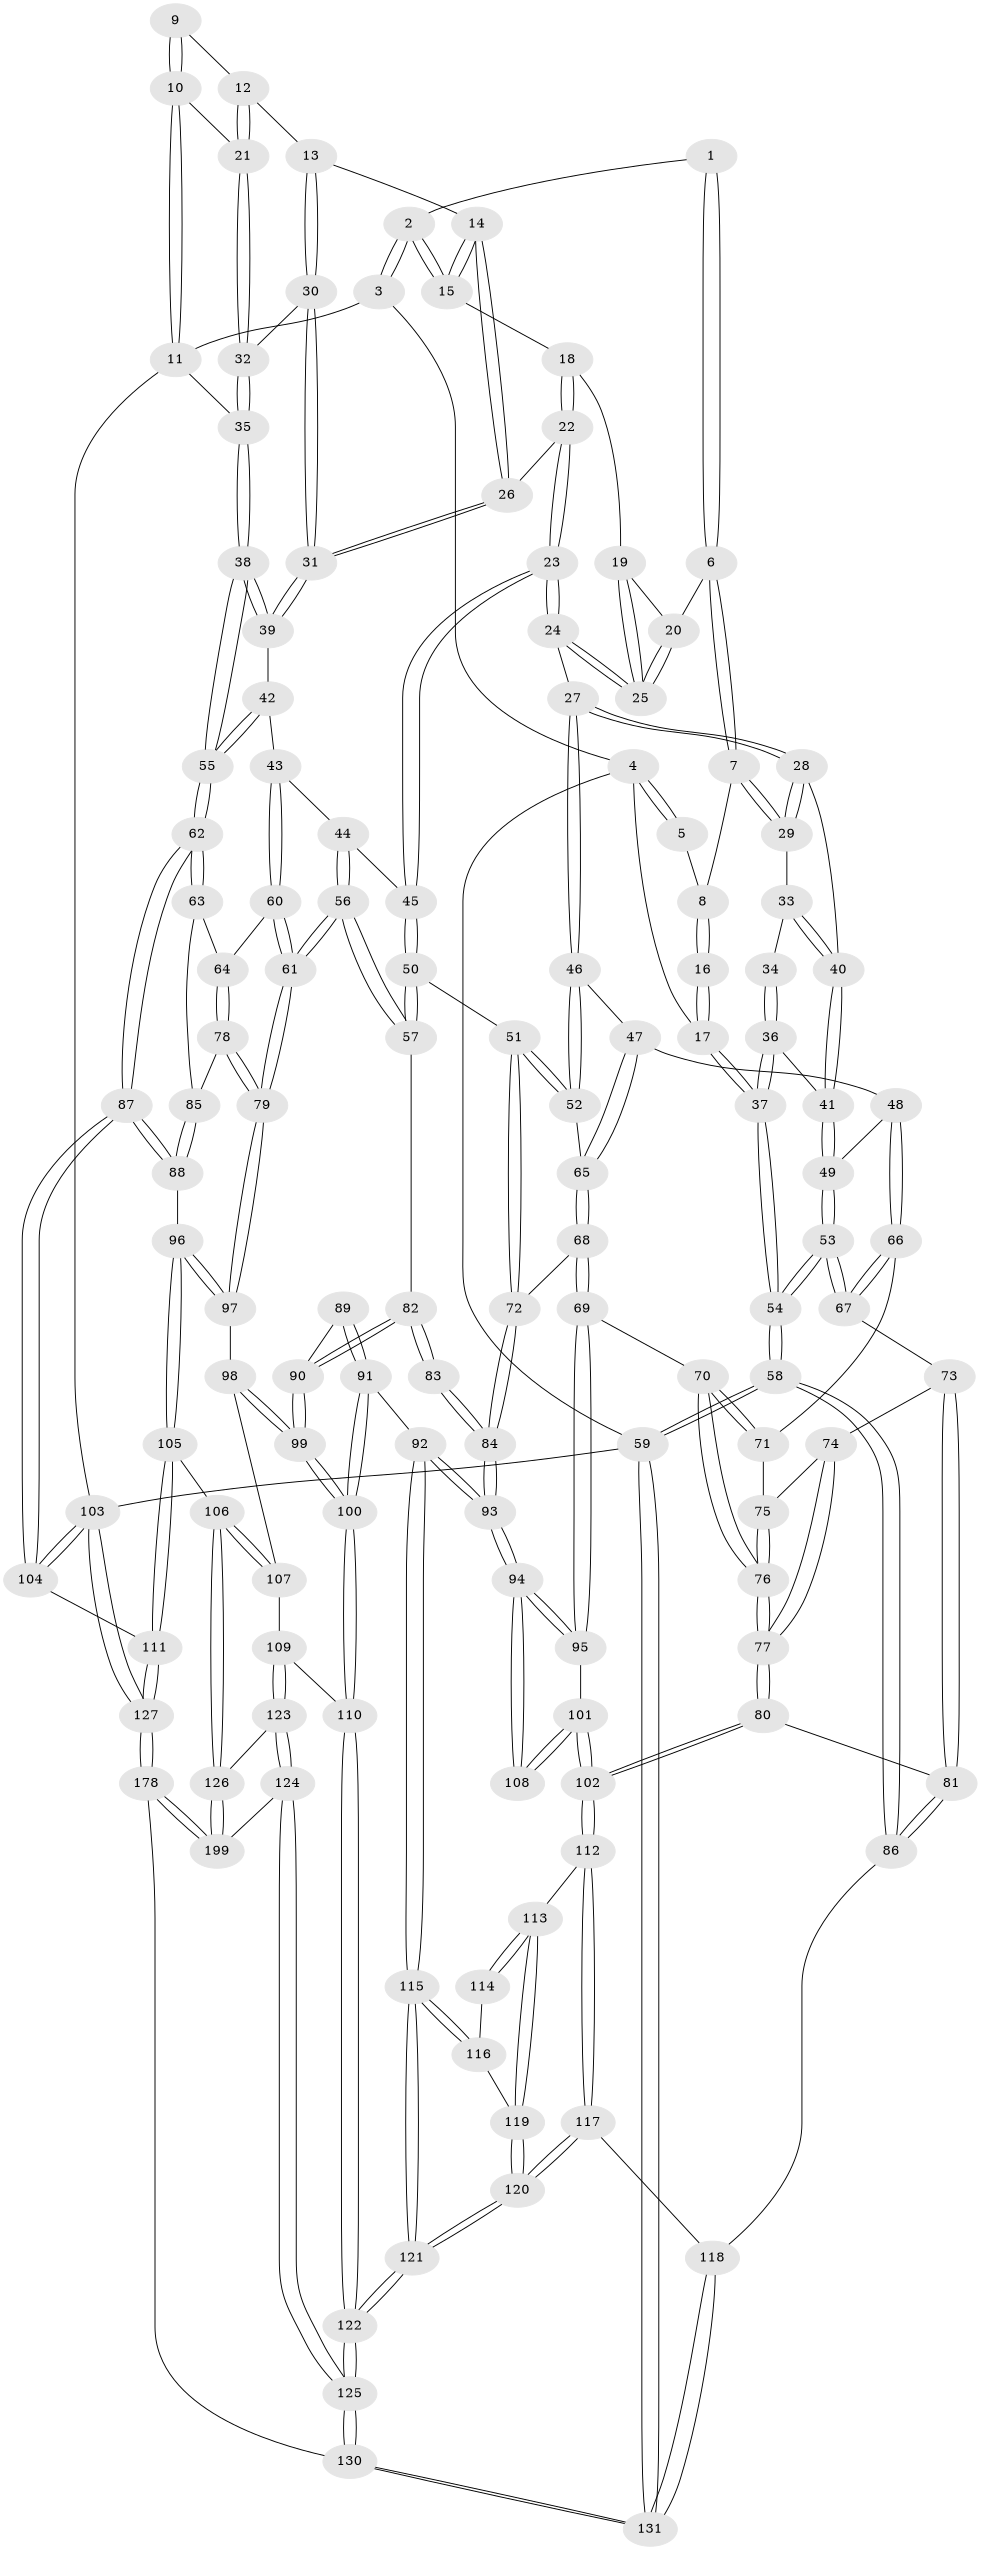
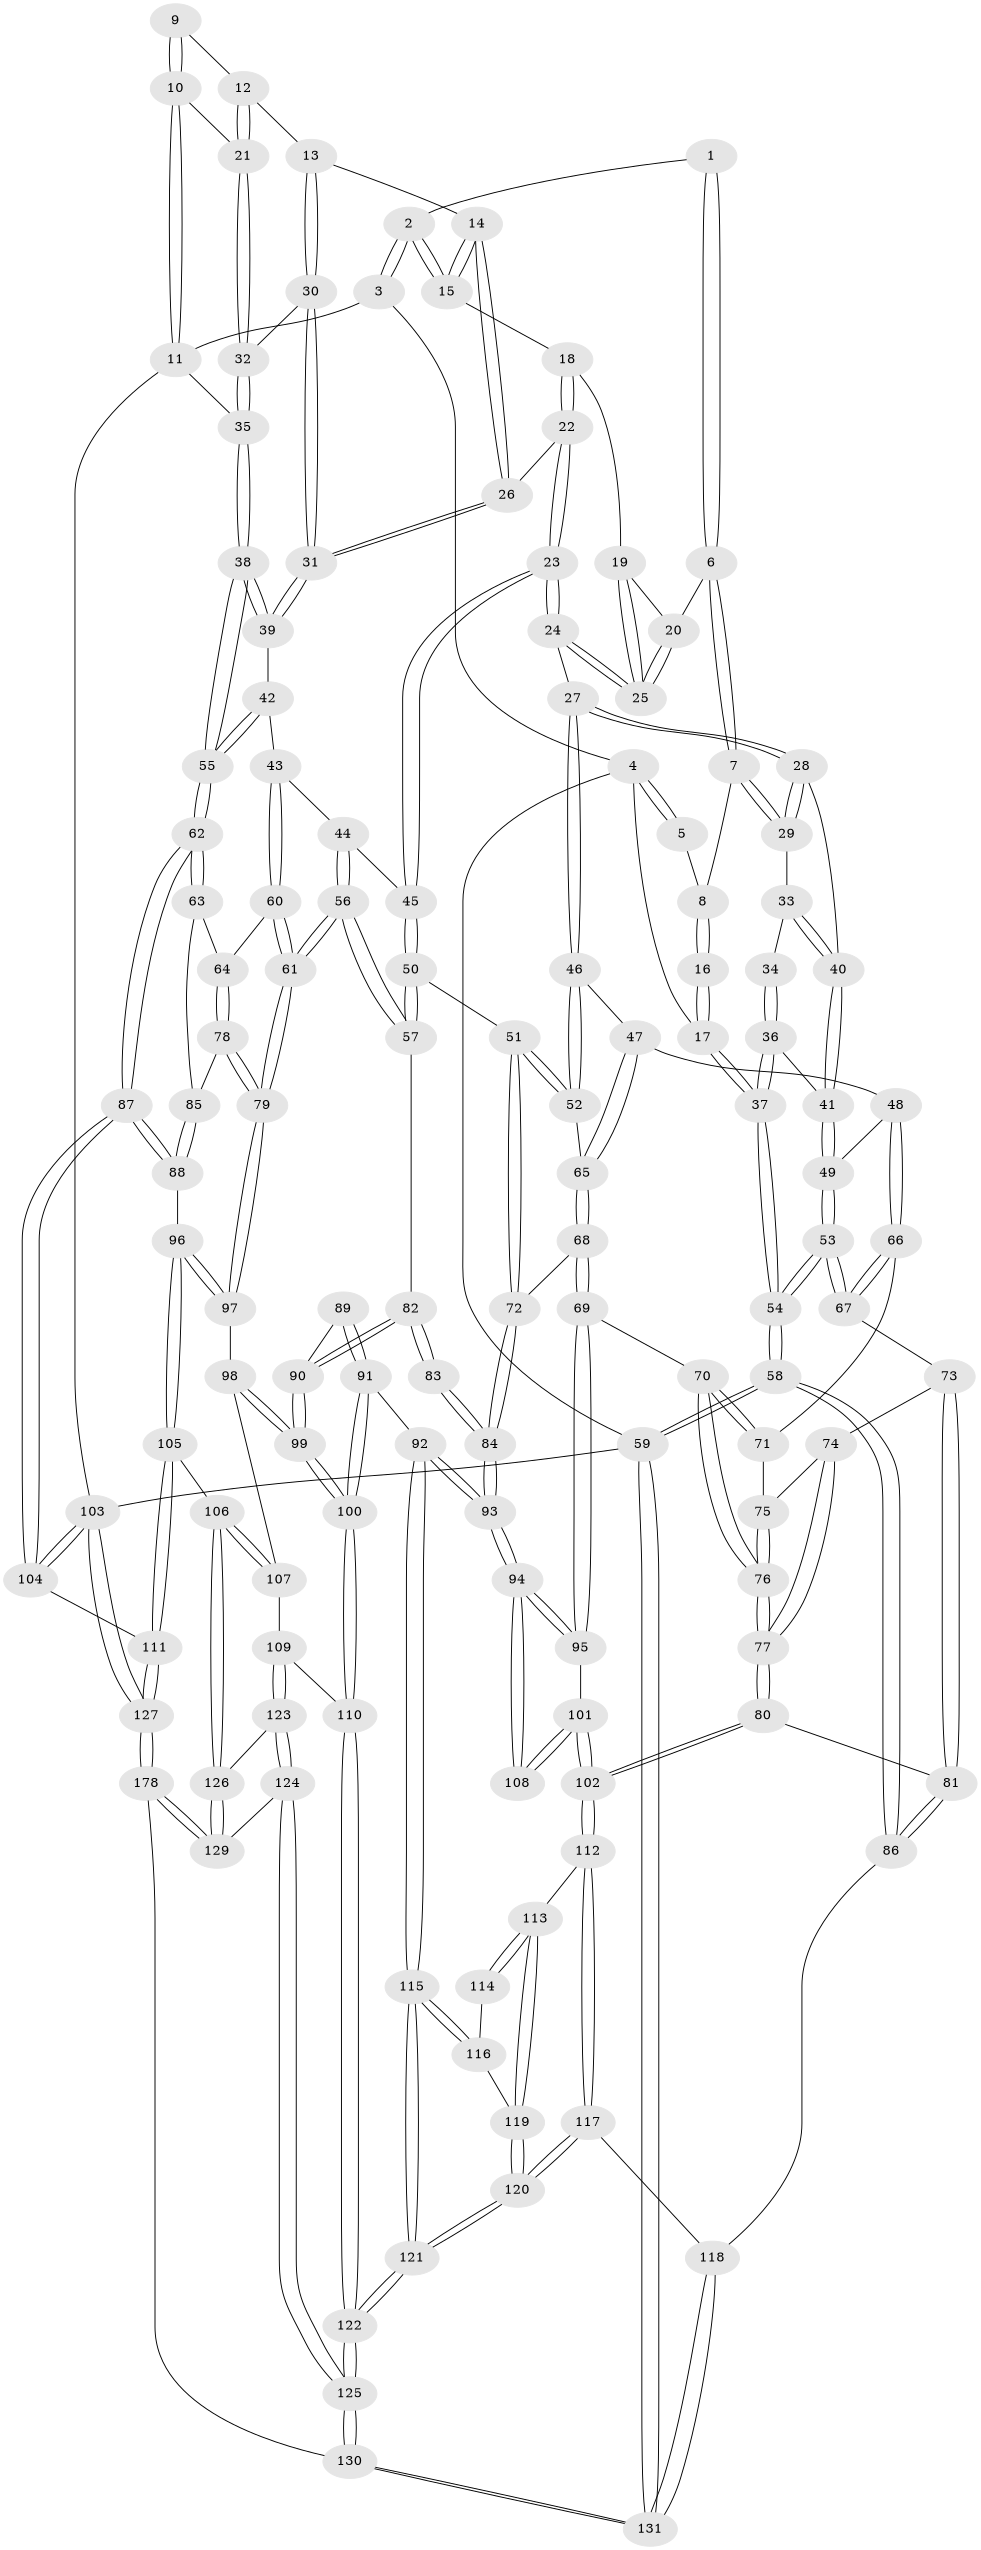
node "199": label "199" -> "129"
